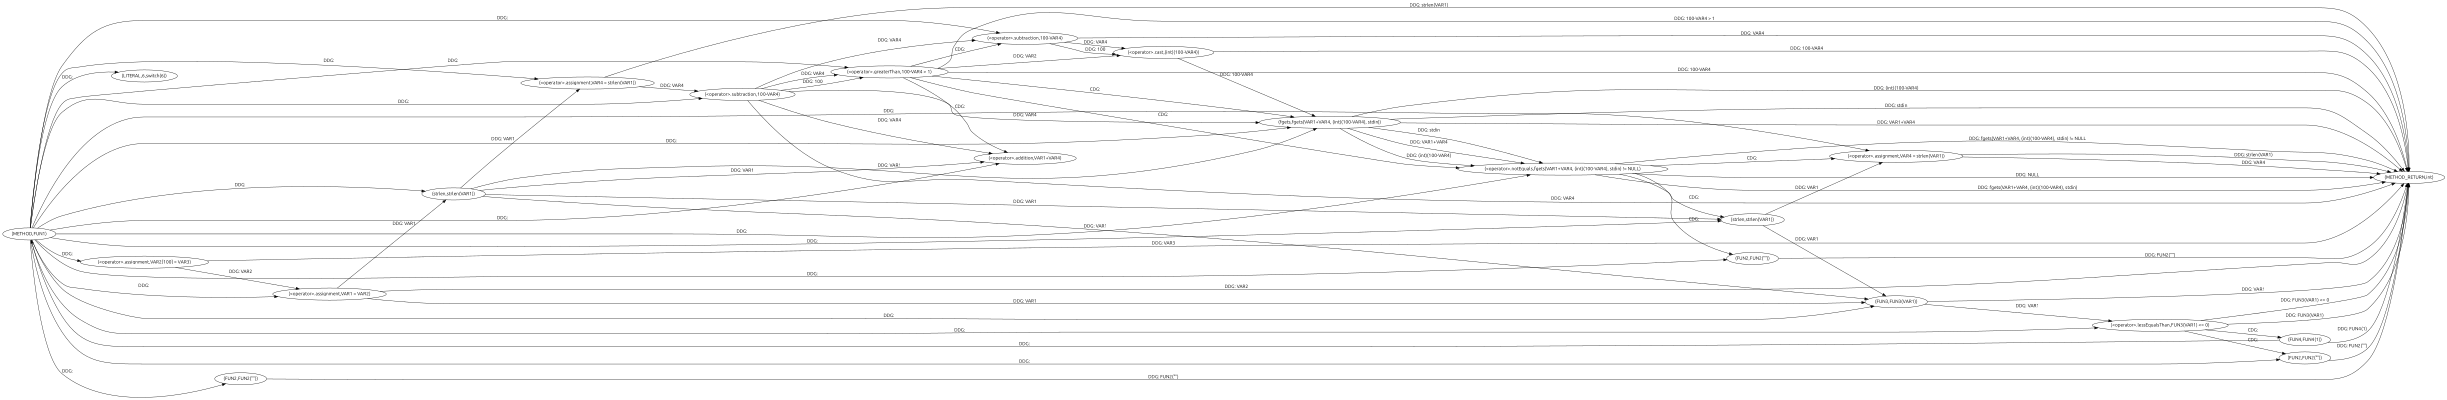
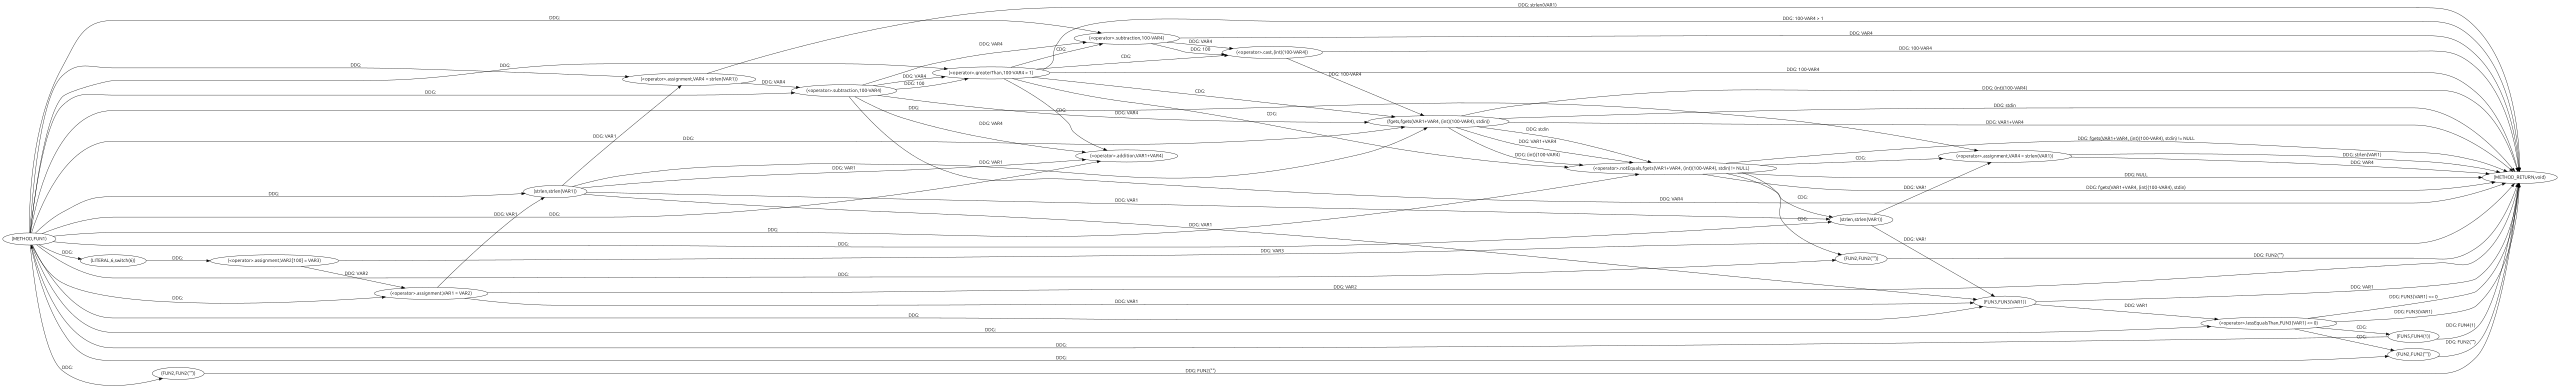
edge "(<operator>.greaterThan,100-VAR4 > 1)" -> "(<operator>.cast,(int)(100-VAR4))": label "DDG: VAR2" -> "CDG: "
node "(METHOD_RETURN,int)": label "(METHOD_RETURN,int)" -> "(METHOD_RETURN,void)"
edge "(METHOD,FUN1)" -> "(<operator>.assignment,VAR2[100] = VAR3)": now "(LITERAL,6,switch(6))" -> "(<operator>.assignment,VAR2[100] = VAR3)"
node "(FUN4,FUN4(1))": label "(FUN4,FUN4(1))" -> "(FUN5,FUN4(1))"
